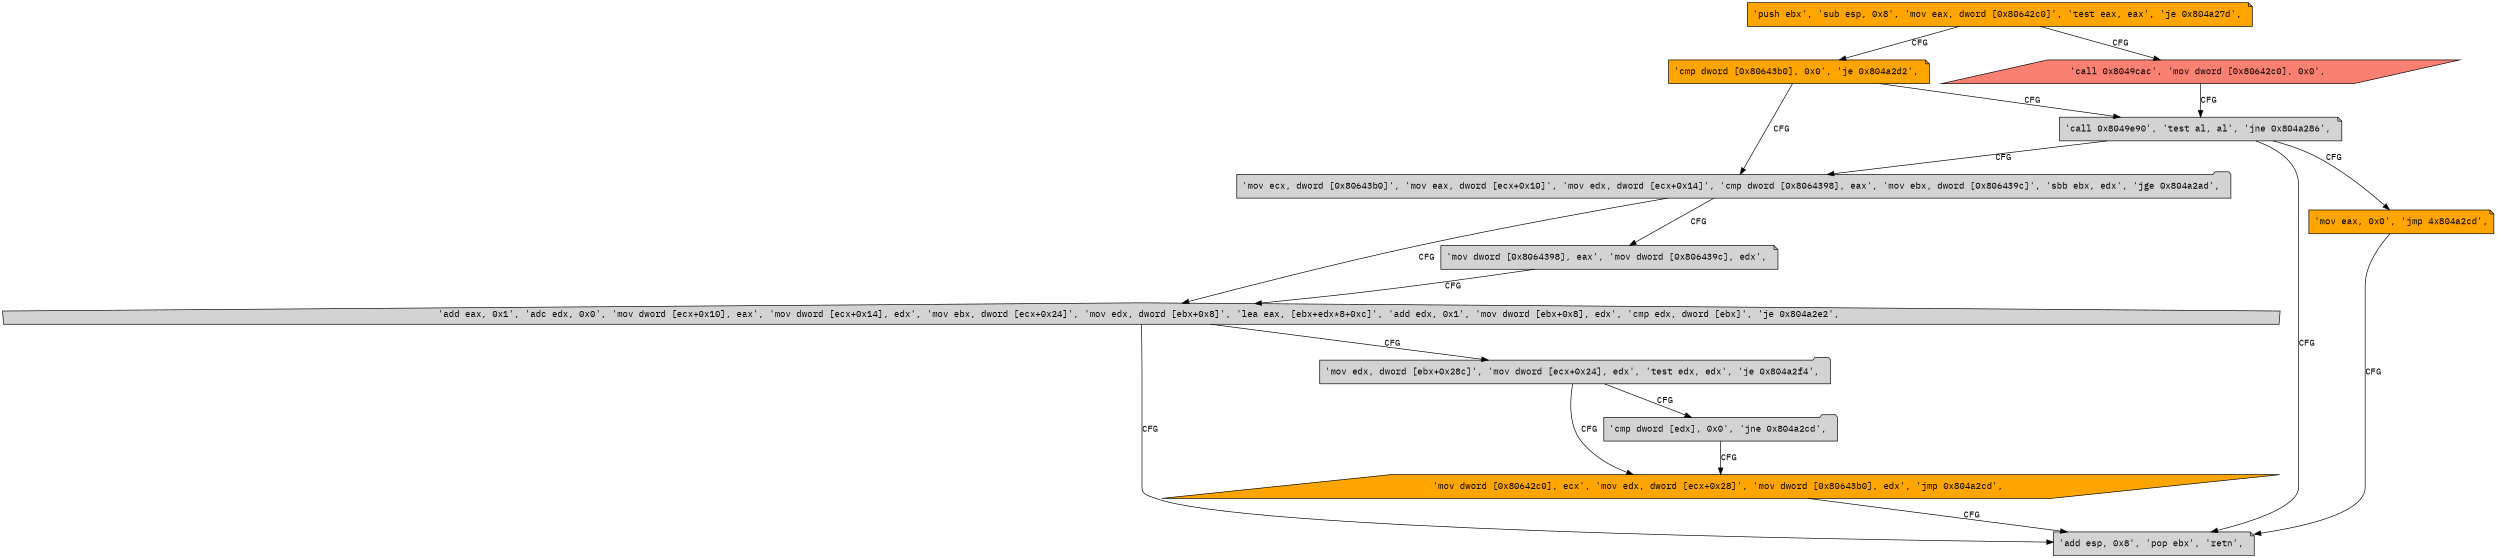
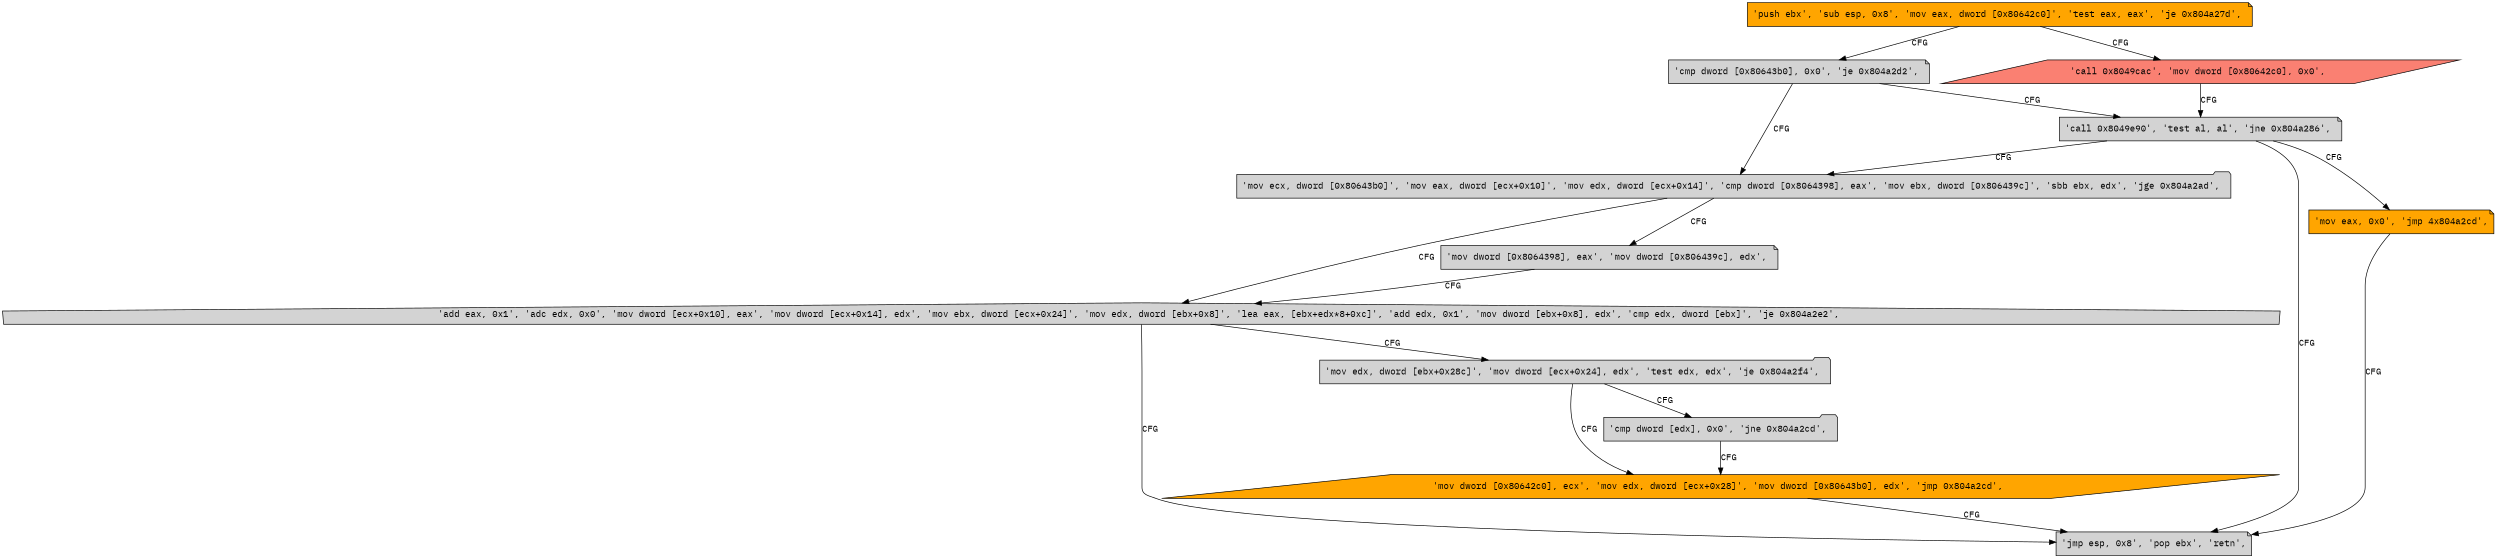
node "'cmp dword [0x80643b0], 0x0', 'je 0x804a2d2',": fillcolor orange -> lightgrey
node "'add esp, 0x8', 'pop ebx', 'retn',": label "'add esp, 0x8', 'pop ebx', 'retn'," -> "'jmp esp, 0x8', 'pop ebx', 'retn',"
